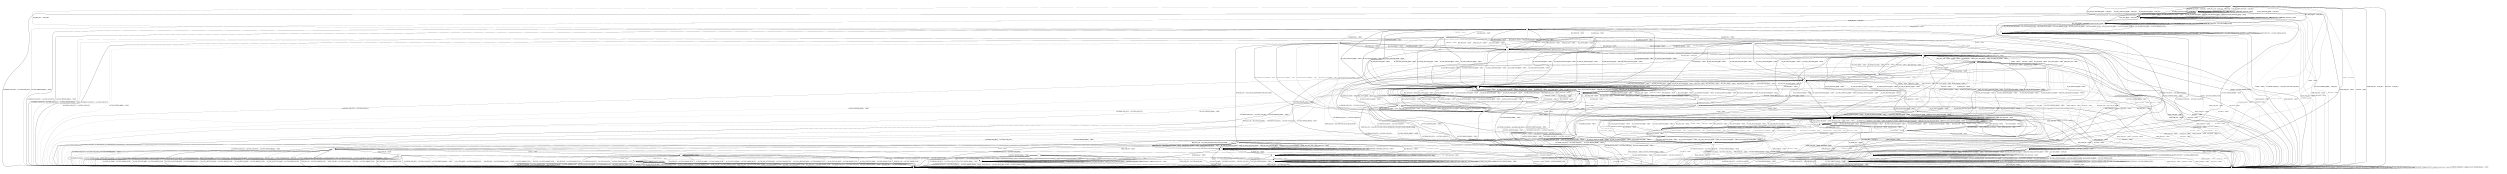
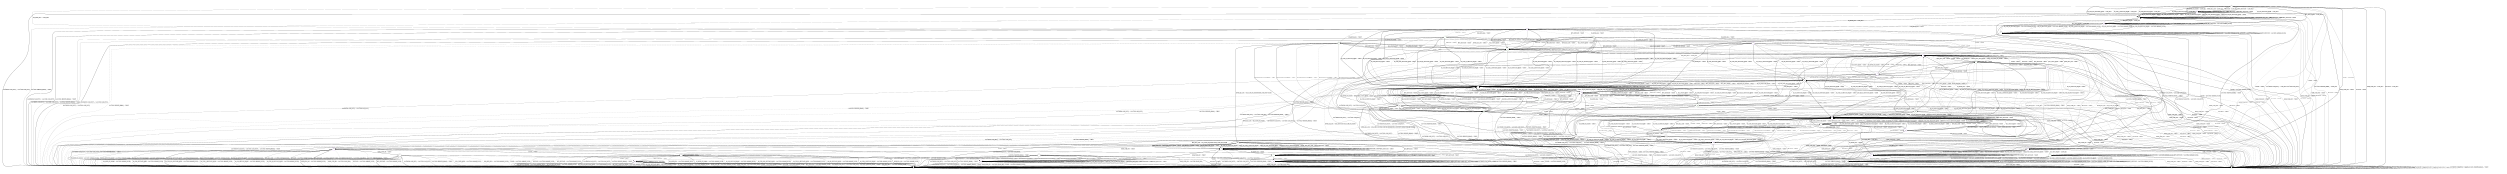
edge "s1" -> "s2": now "s13" -> "s2"
edge "s18" -> "s42": now "s18" -> "s14"
